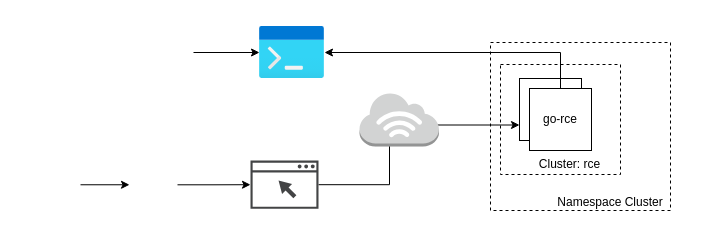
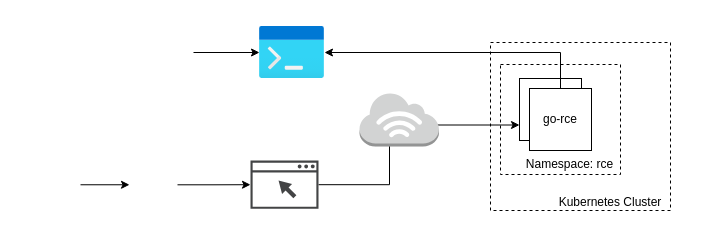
node "Cluster: rce": label "Cluster: rce" -> "Namespace: rce"
node "Namespace Cluster": label "Namespace Cluster" -> "Kubernetes Cluster"
